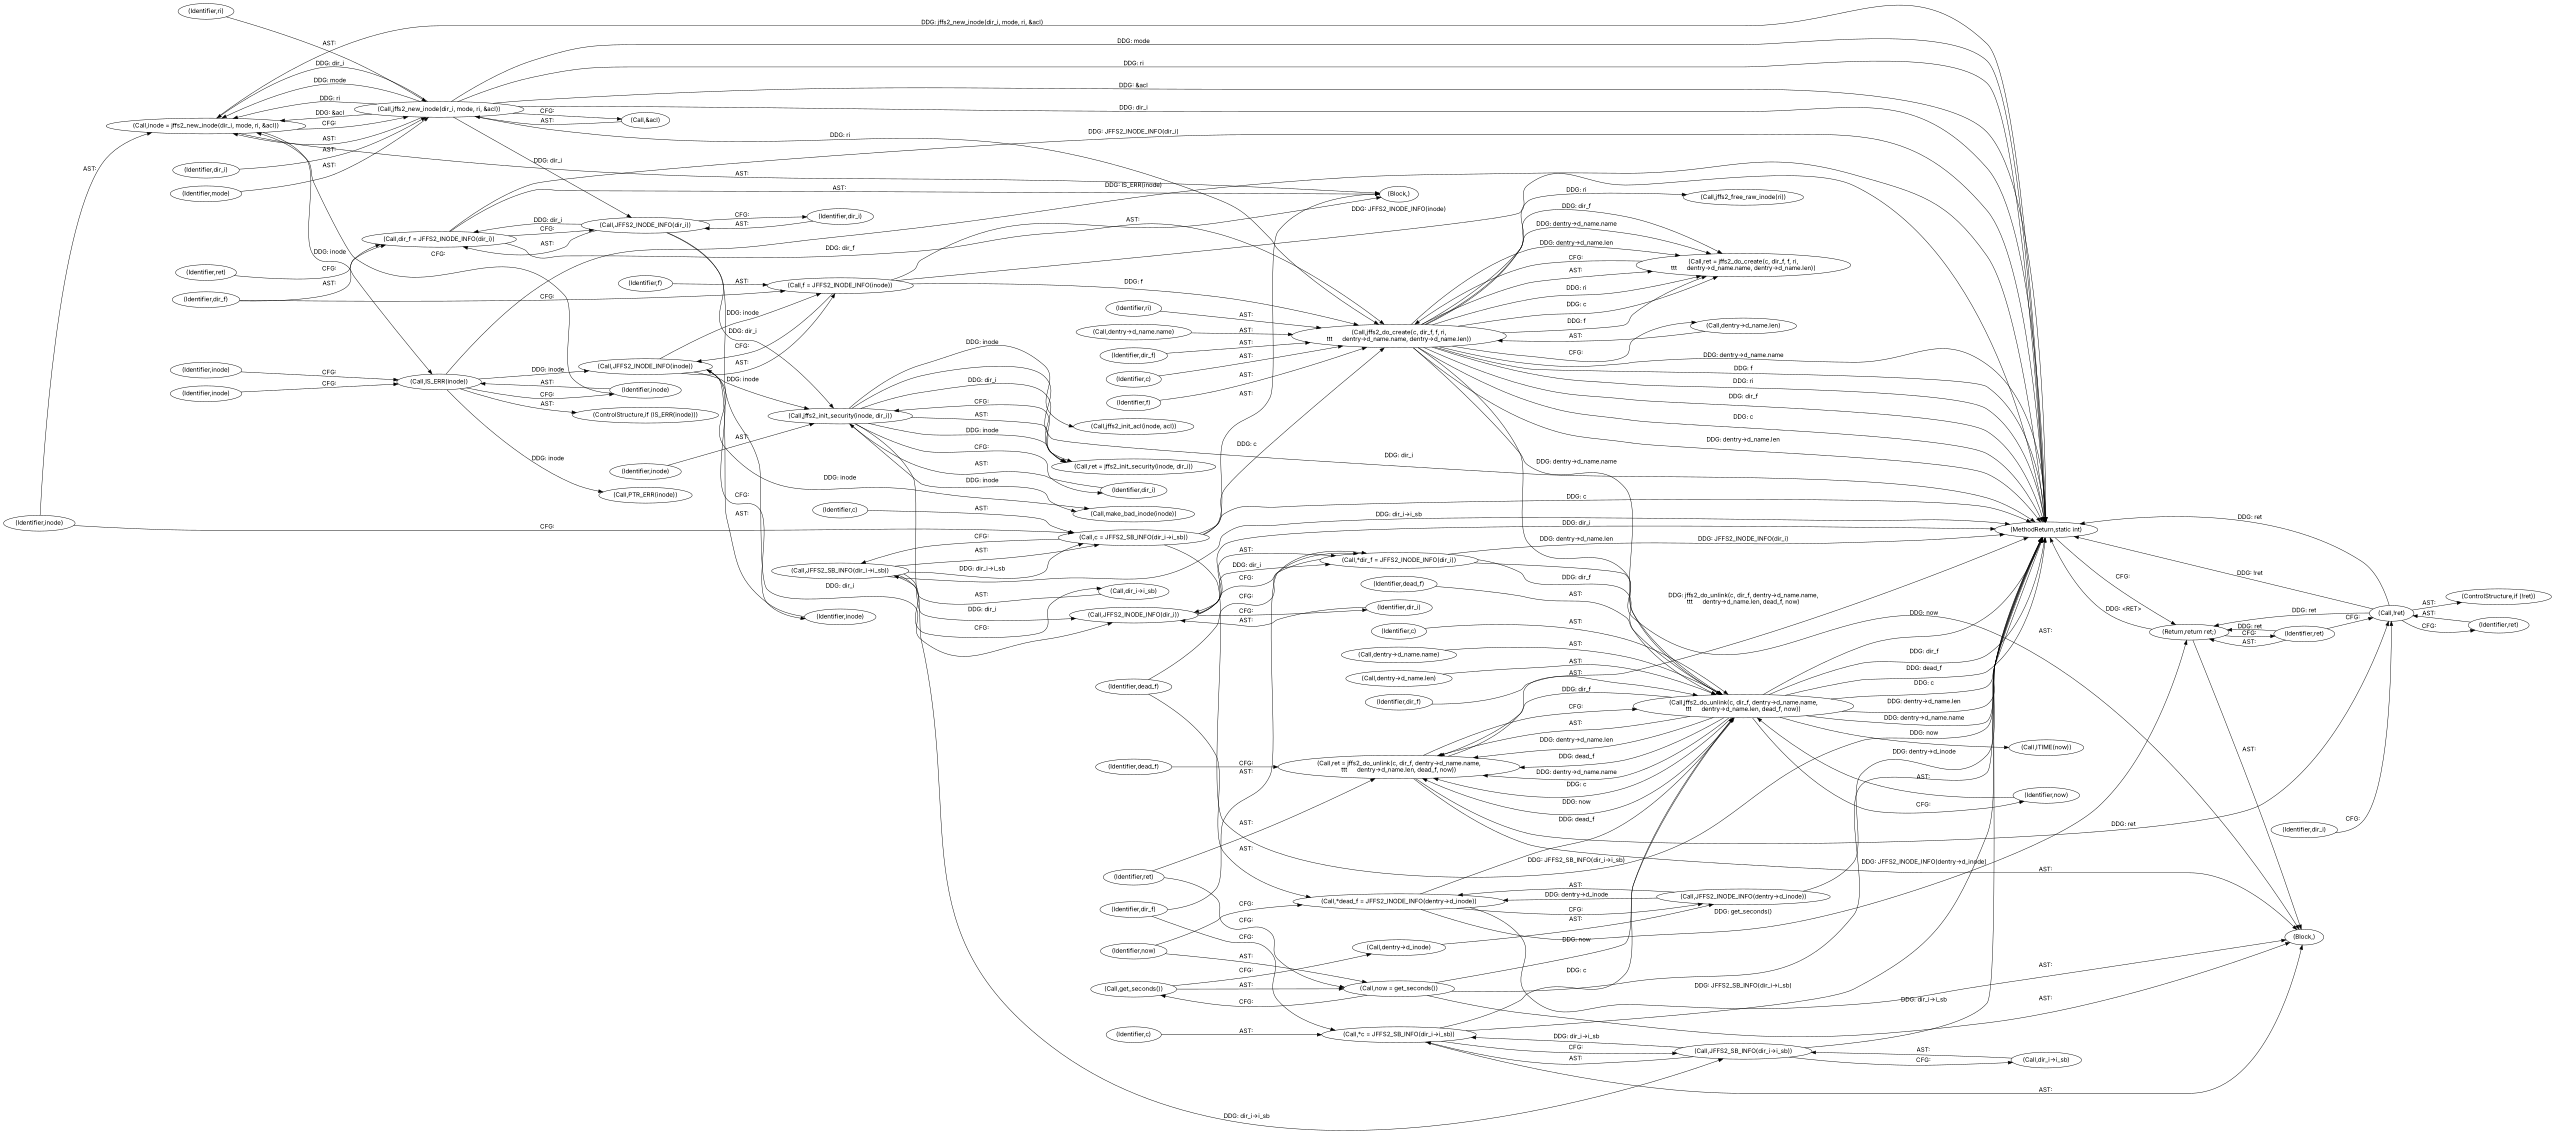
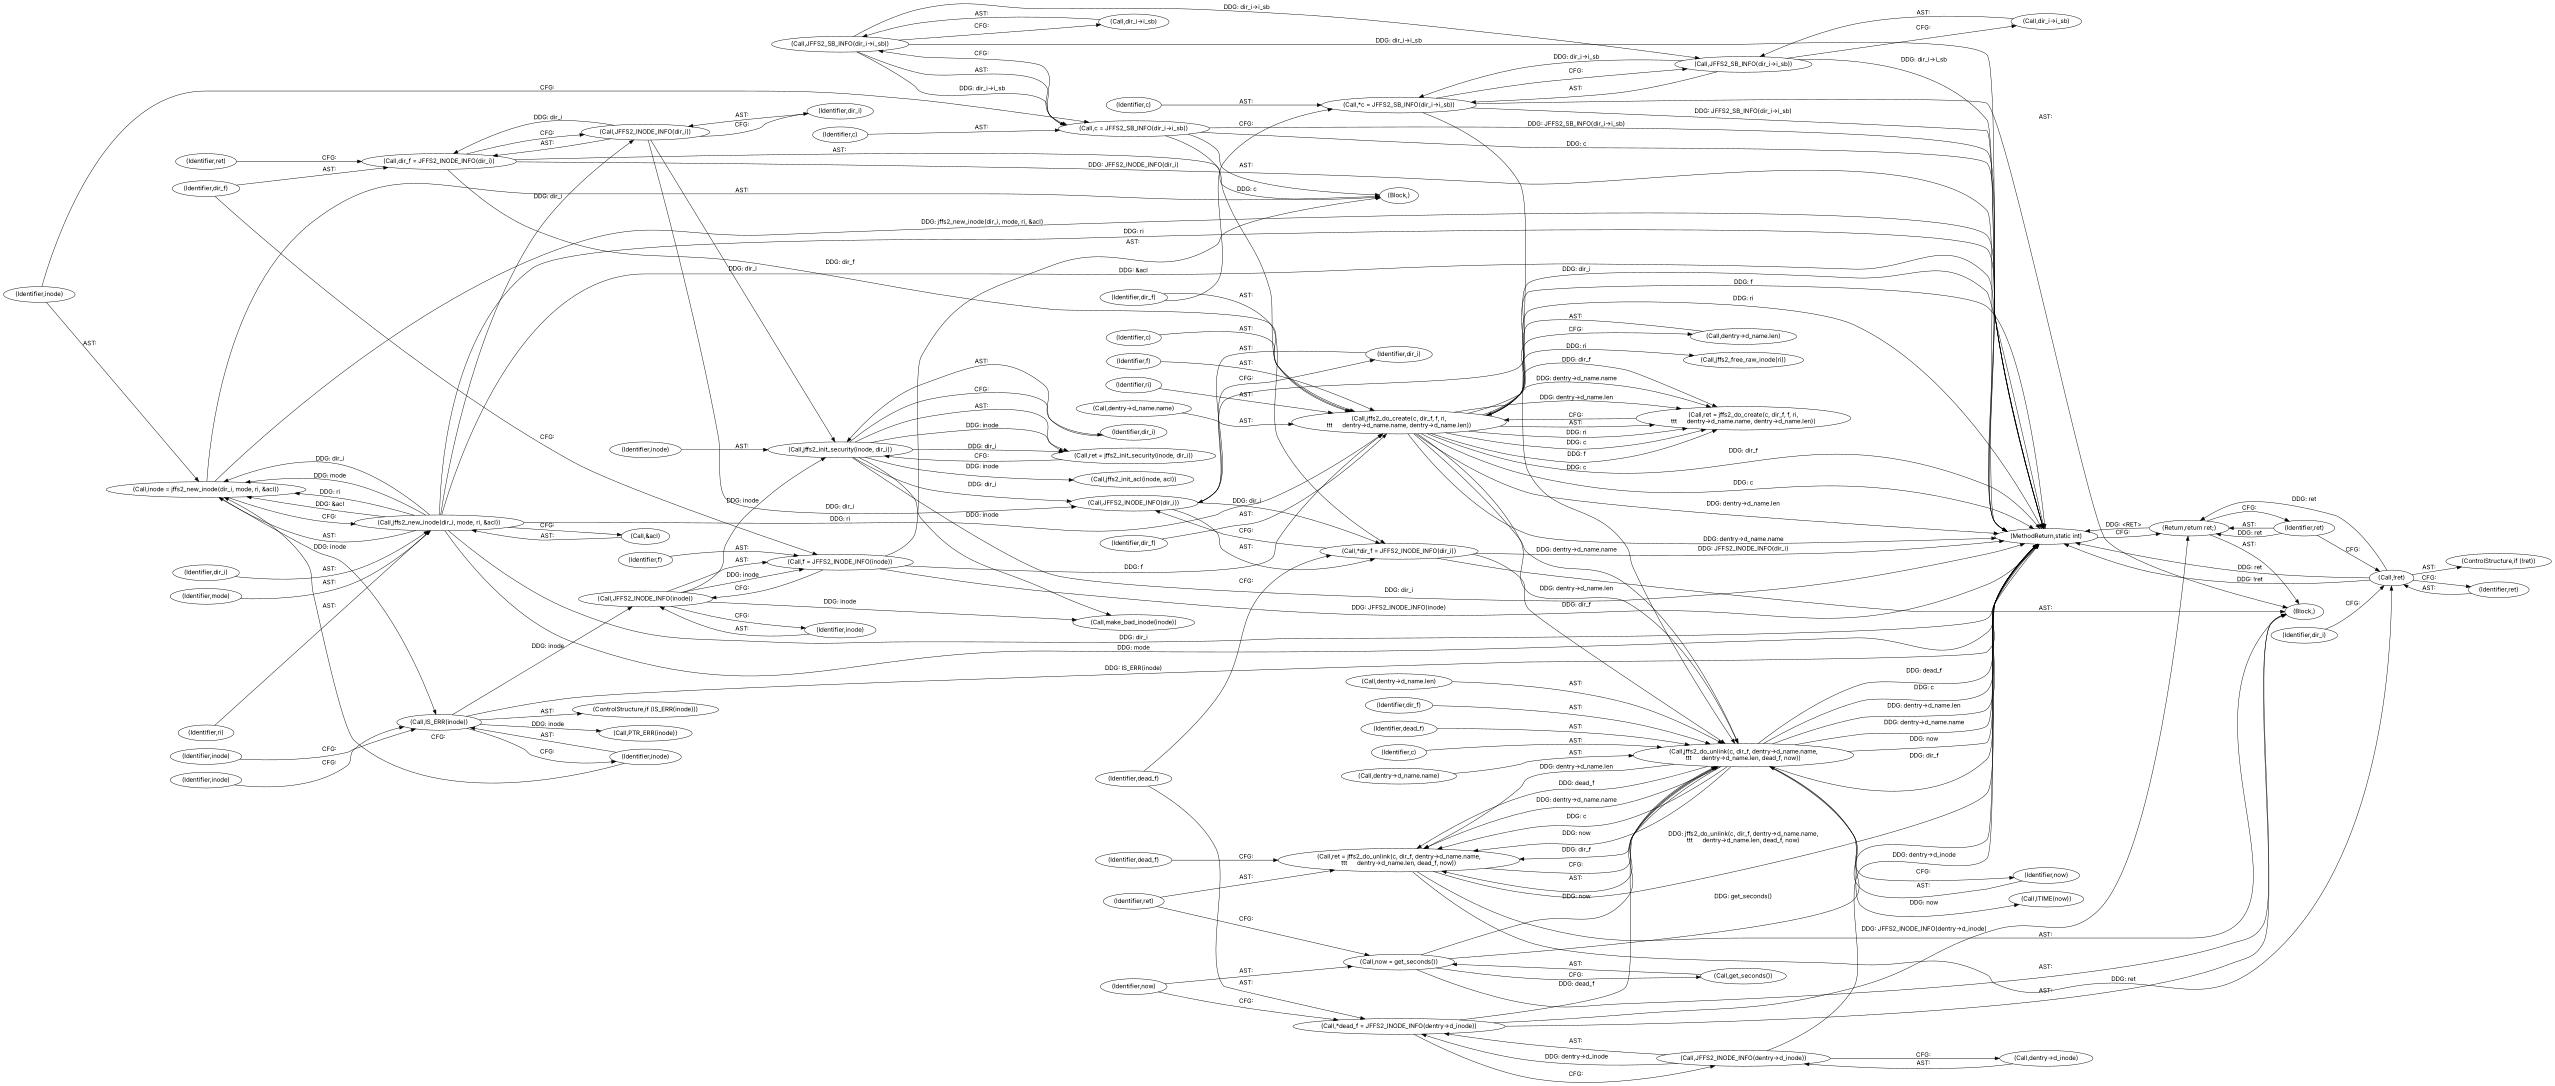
edge "(Call,get_seconds())" -> "(Call,dentry->d_inode)": now "(Call,JFFS2_INODE_INFO(dentry->d_inode))" -> "(Call,dentry->d_inode)"
